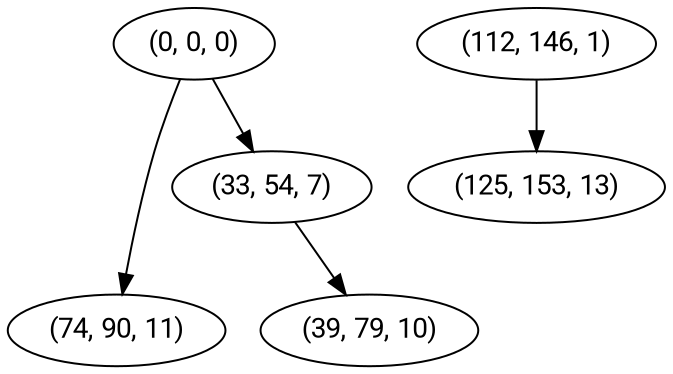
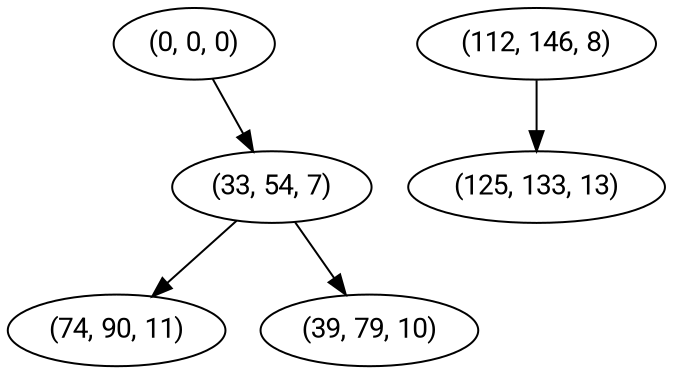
node "(112, 146, 1)": label "(112, 146, 1)" -> "(112, 146, 8)"
edge "(0, 0, 0)" -> "(74, 90, 11)": now "(33, 54, 7)" -> "(74, 90, 11)"
node "(125, 153, 13)": label "(125, 153, 13)" -> "(125, 133, 13)"
